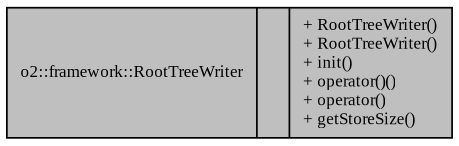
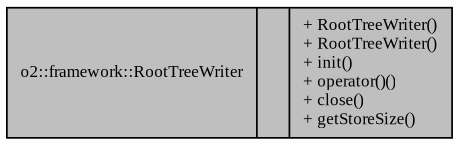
node "o2::framework::RootTreeWriter": text "+ operator()" -> "+ close()"
